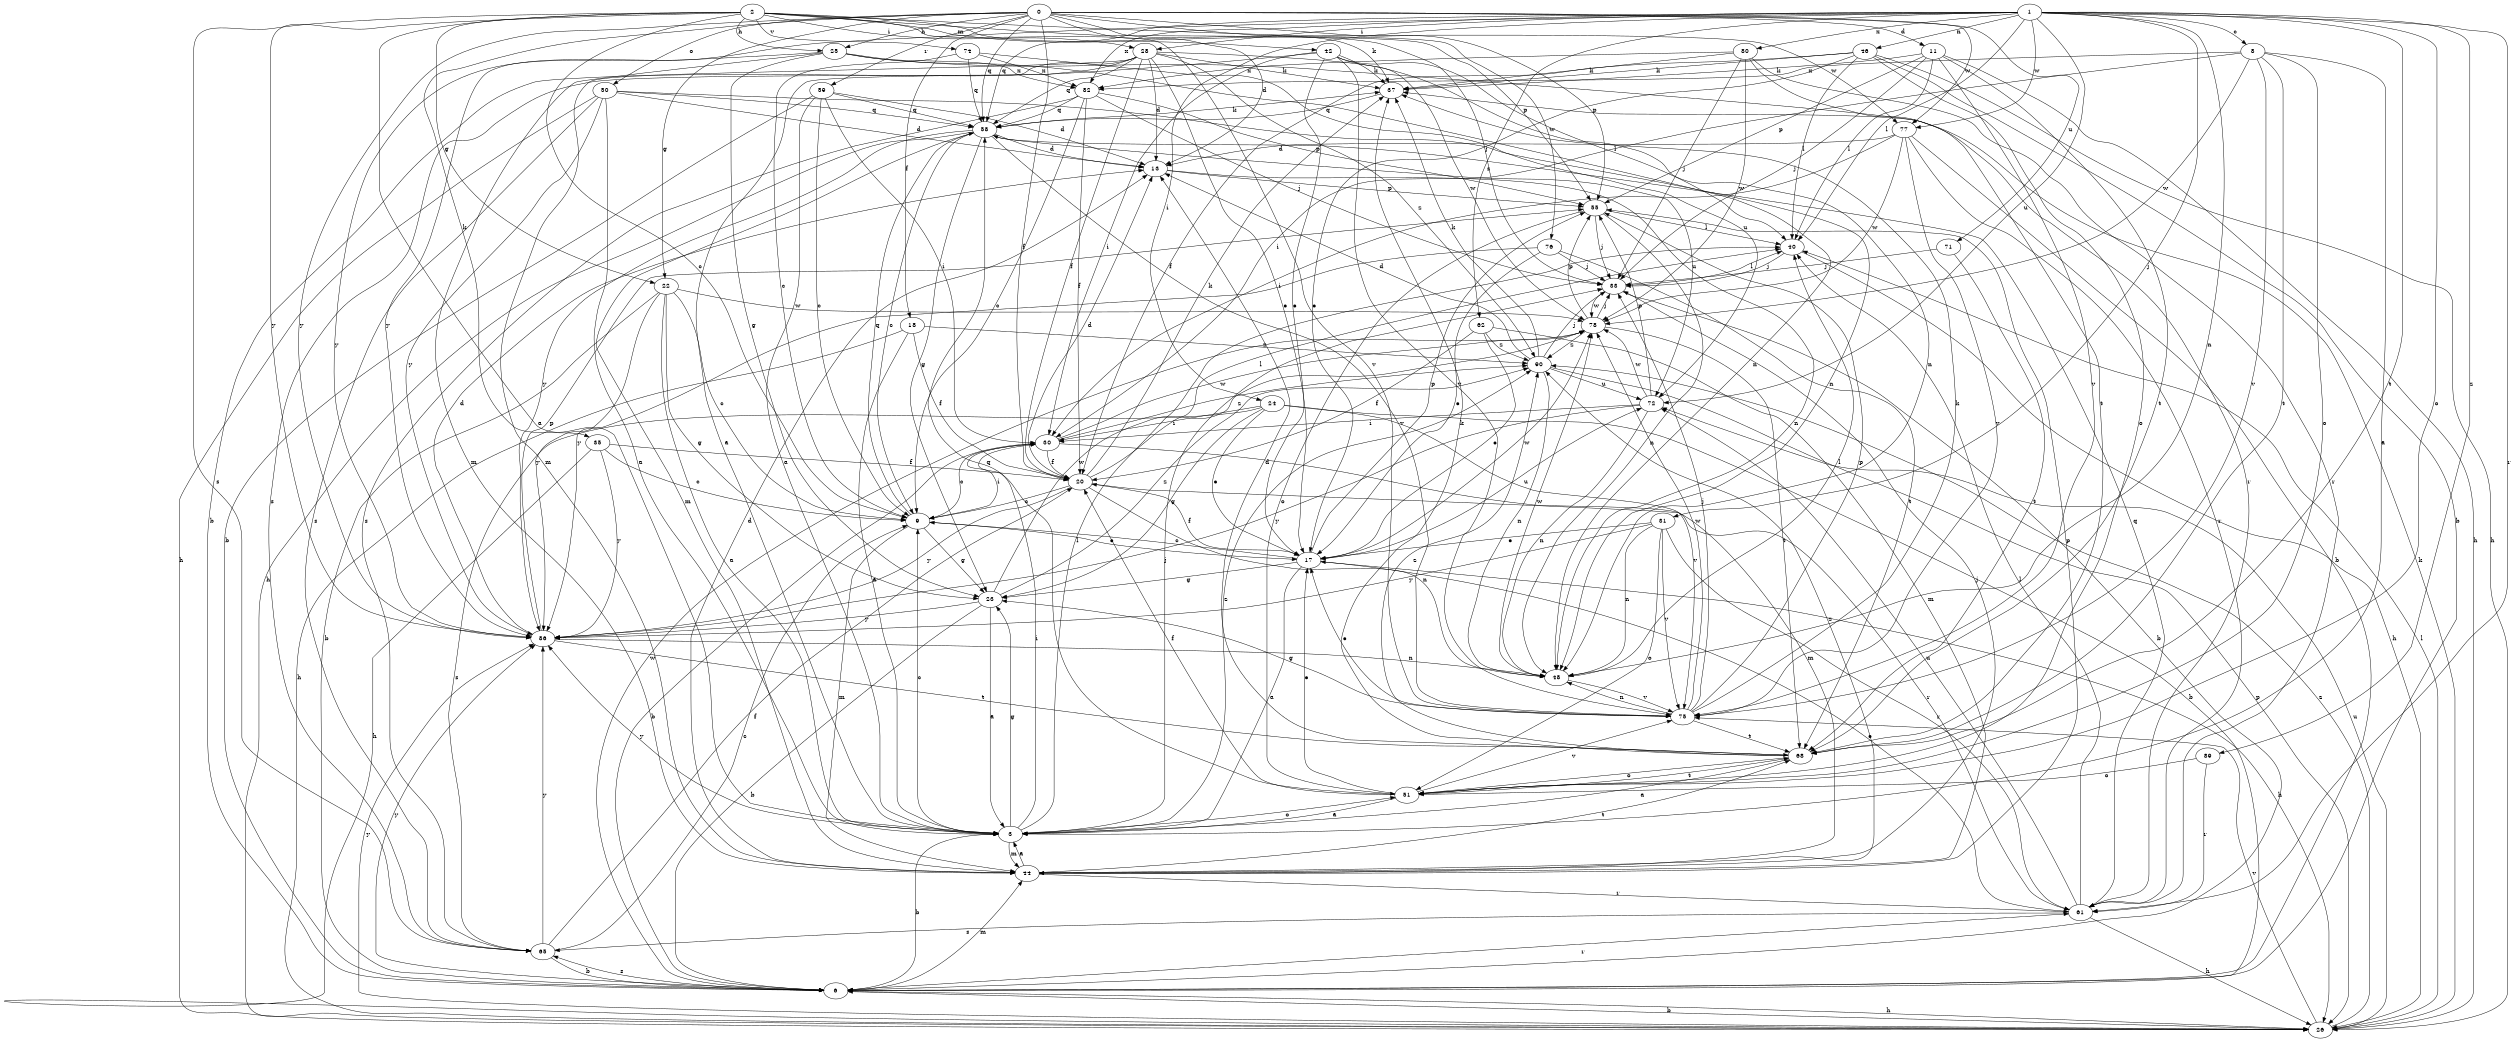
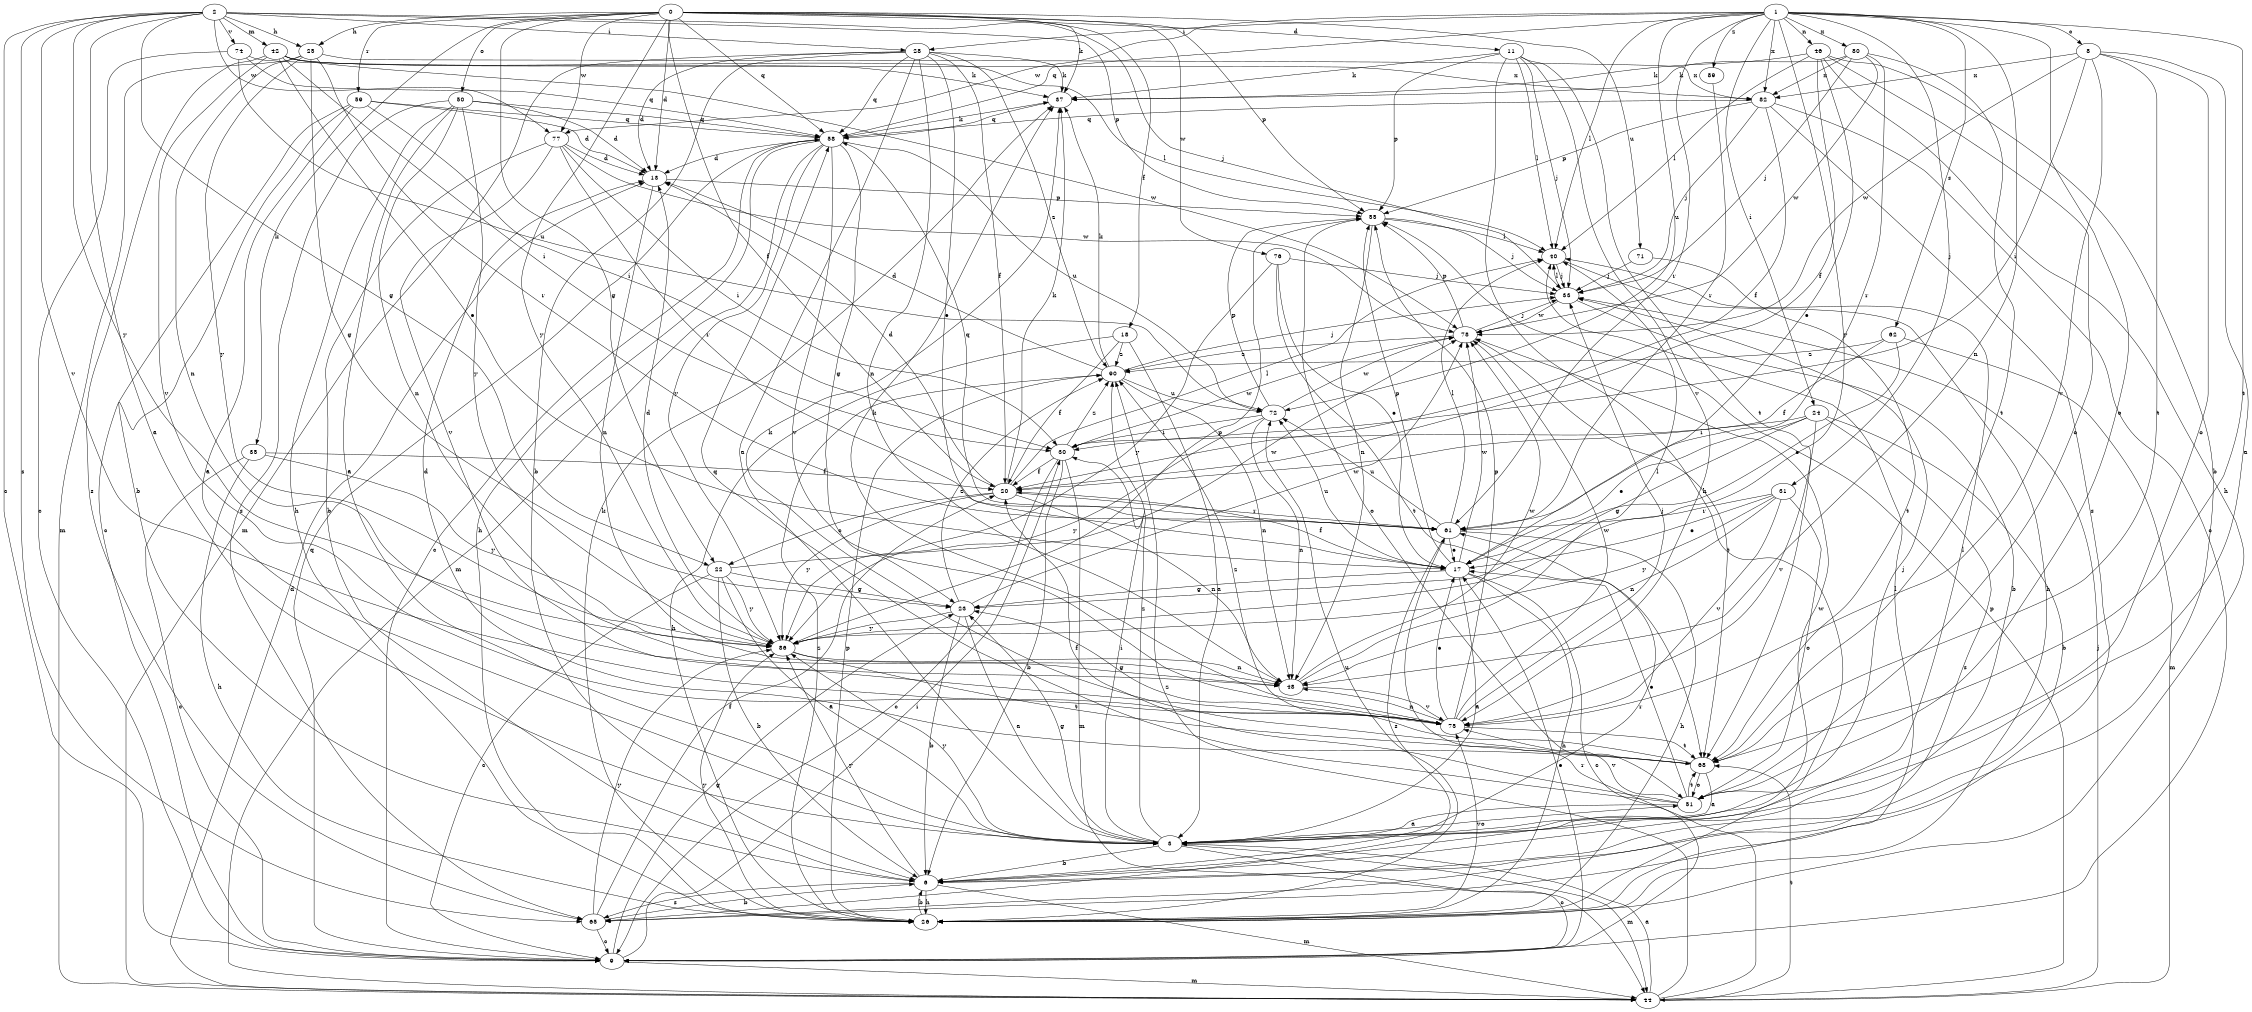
edge "20" -> "9": now "20" -> "22"
edge "89" -> "51": removed, label "o"
